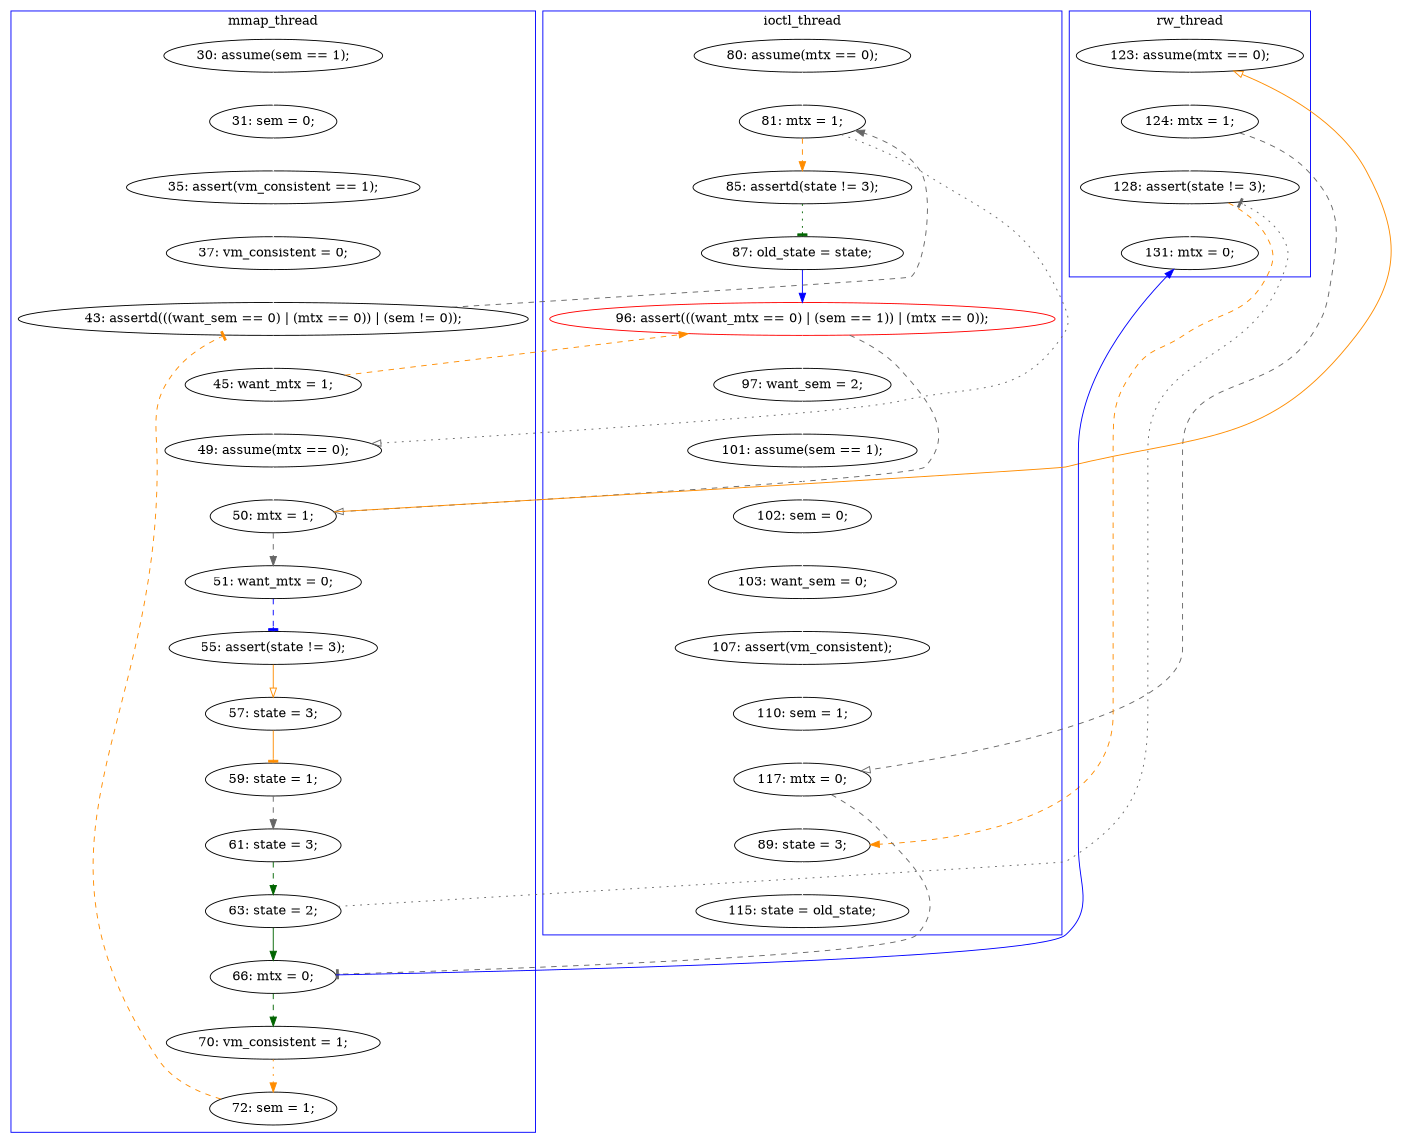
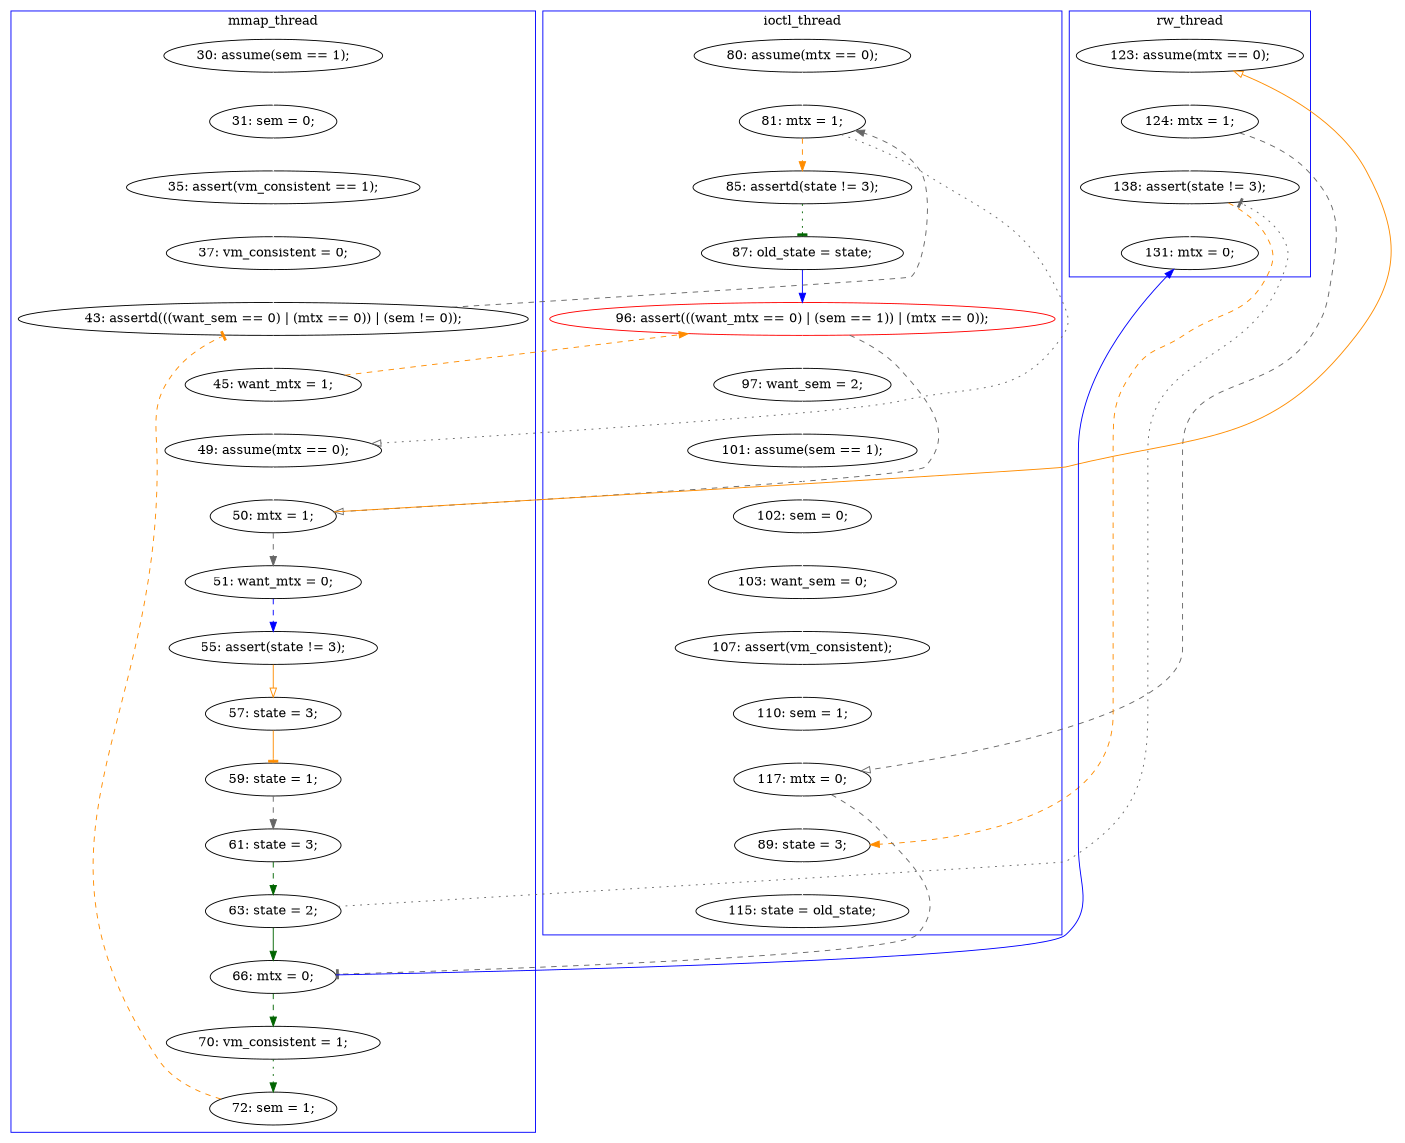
node "128: assert(state != 3);": label "128: assert(state != 3);" -> "138: assert(state != 3);"
edge "51: want_mtx = 0;" -> "55: assert(state != 3);": arrowhead tee -> normal
edge "70: vm_consistent = 1;" -> "72: sem = 1;": color darkorange -> darkgreen
